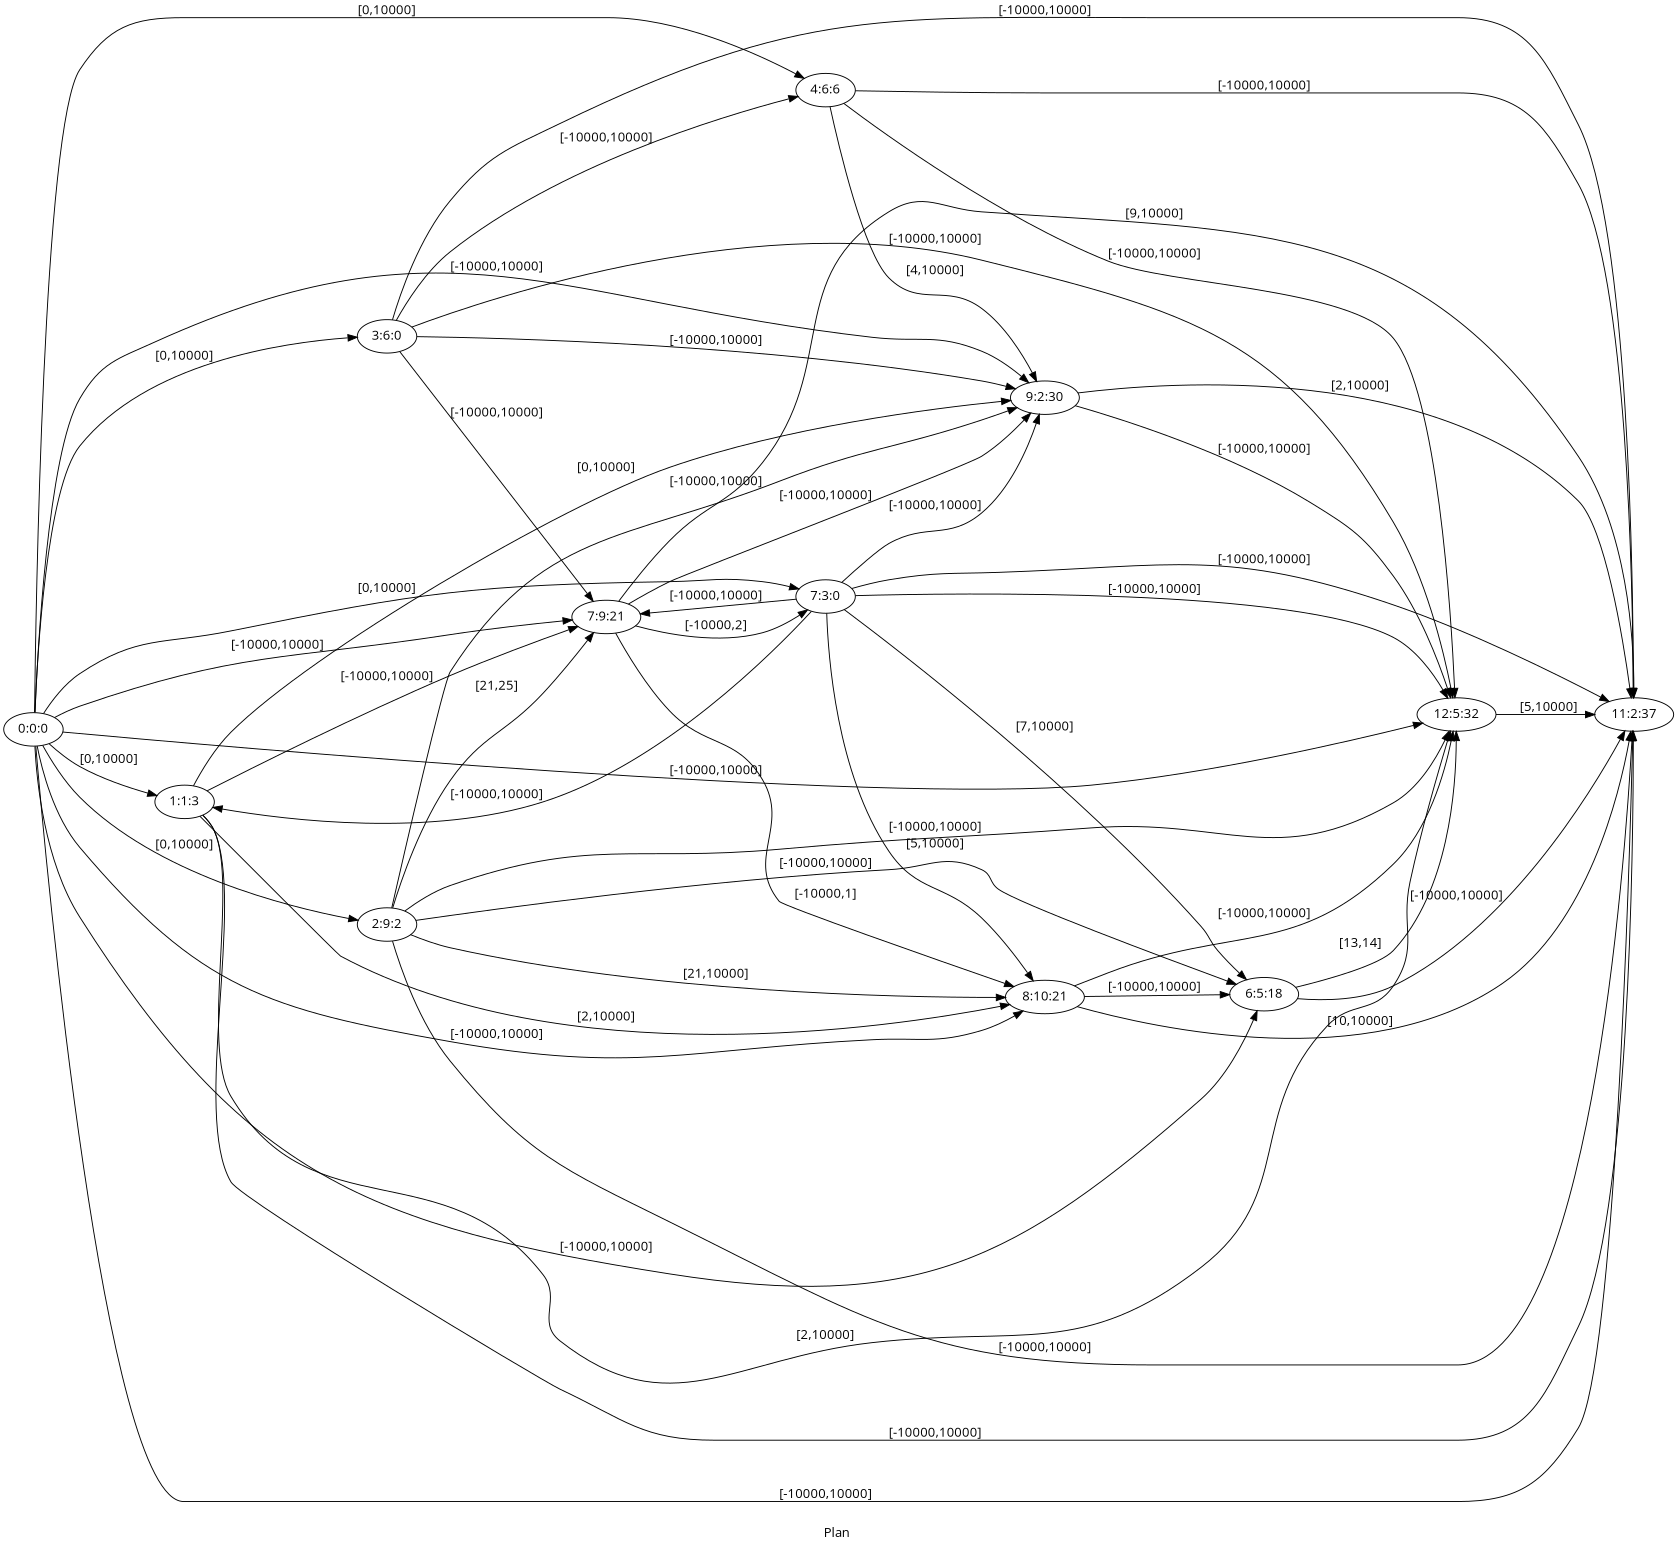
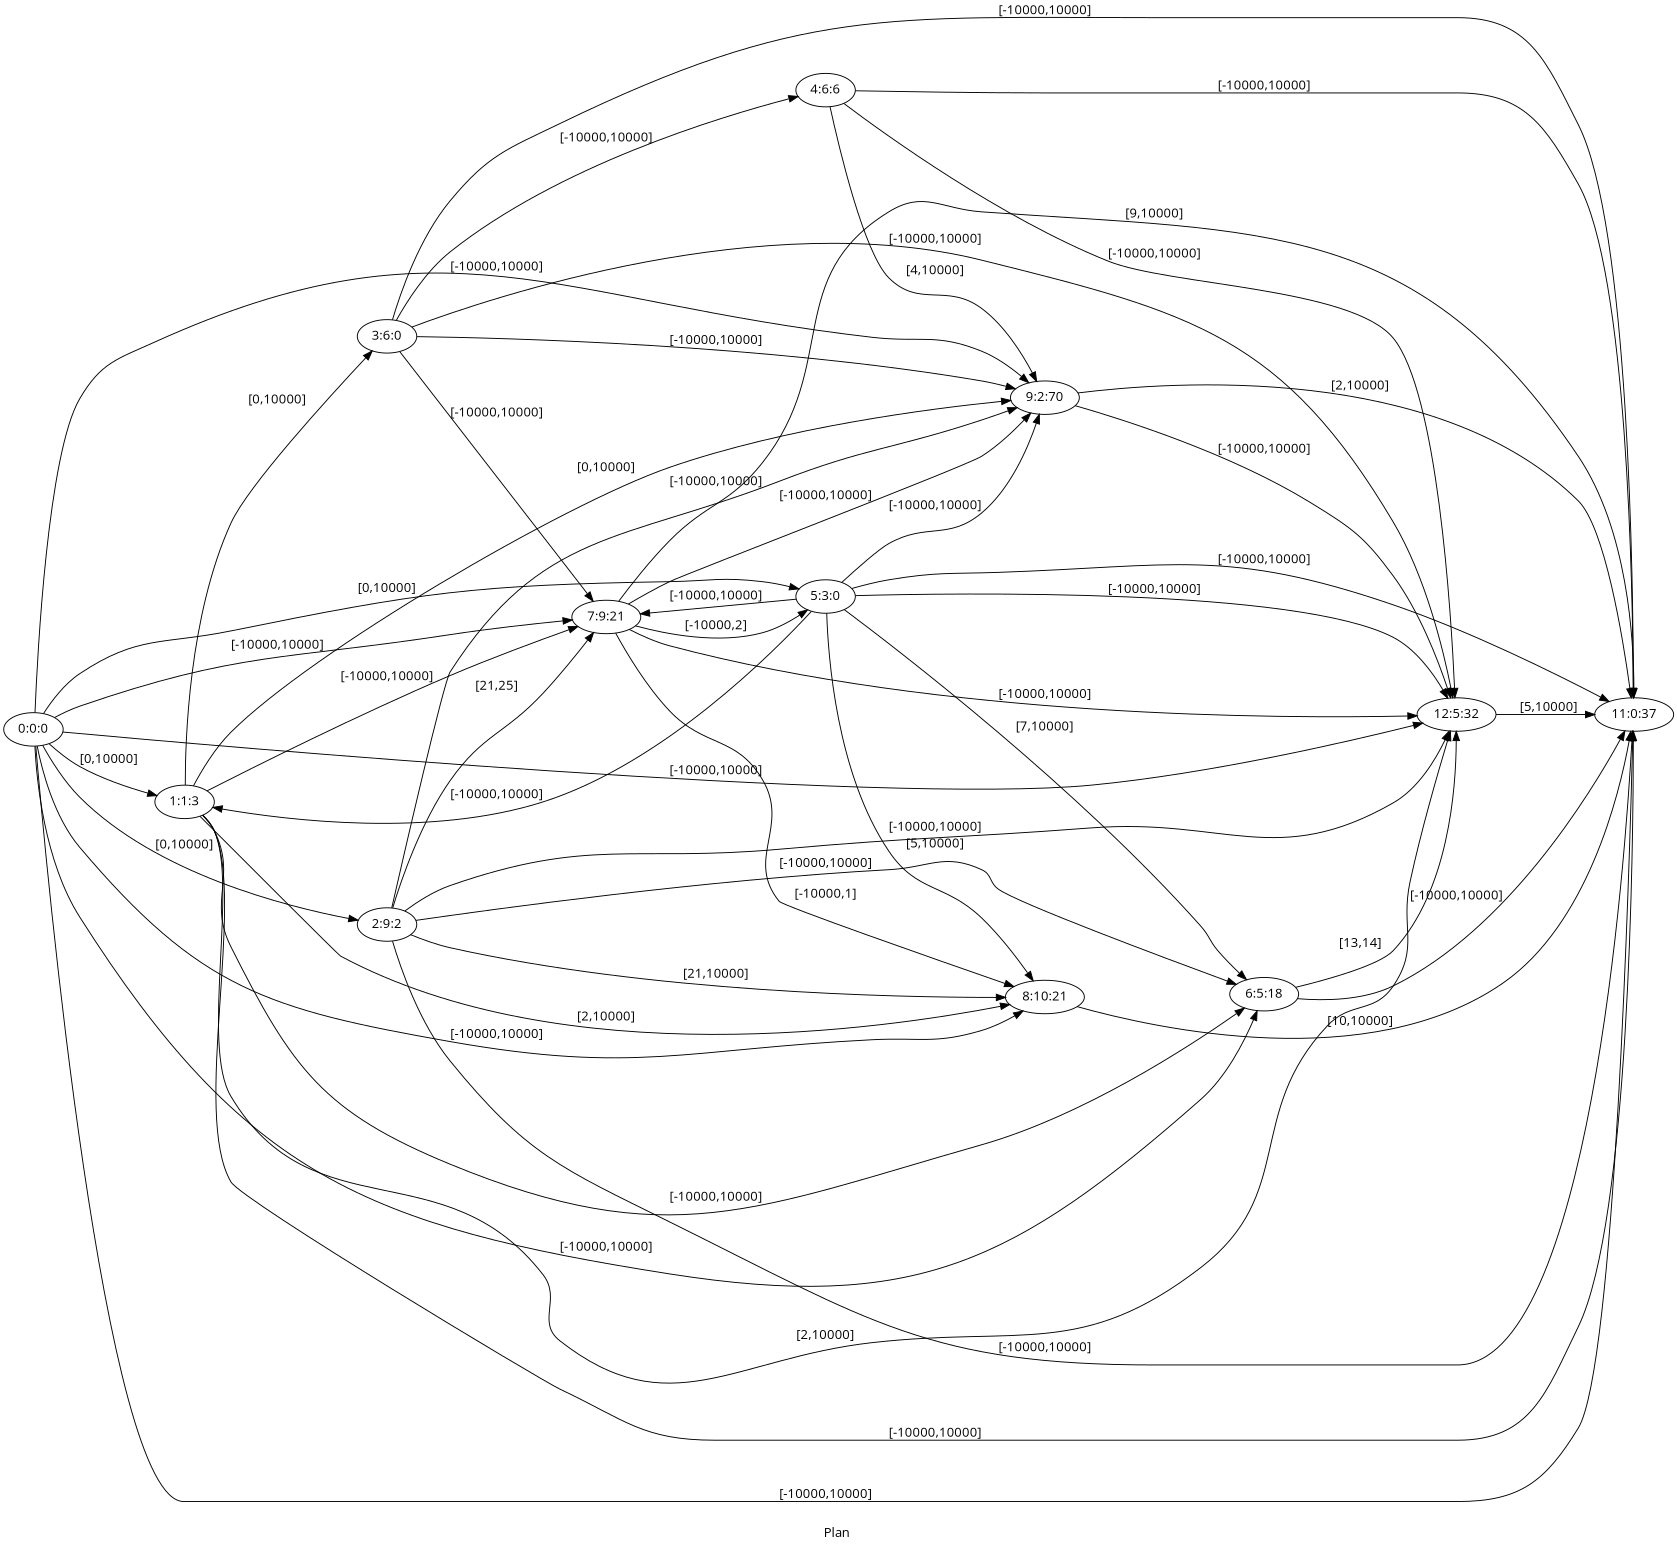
edge "0:0:0" -> "4:6:6": removed, label "[0,10000]"
node "9:2:30": label "9:2:30" -> "9:2:70"
edge "0:0:0" -> "3:6:0": now "1:1:3" -> "3:6:0"
node "7:3:0": label "7:3:0" -> "5:3:0"
node "11:2:37": label "11:2:37" -> "11:0:37"
edge "8:10:21" -> "12:5:32": now "7:9:21" -> "12:5:32"
edge "8:10:21" -> "6:5:18": now "1:1:3" -> "6:5:18"
